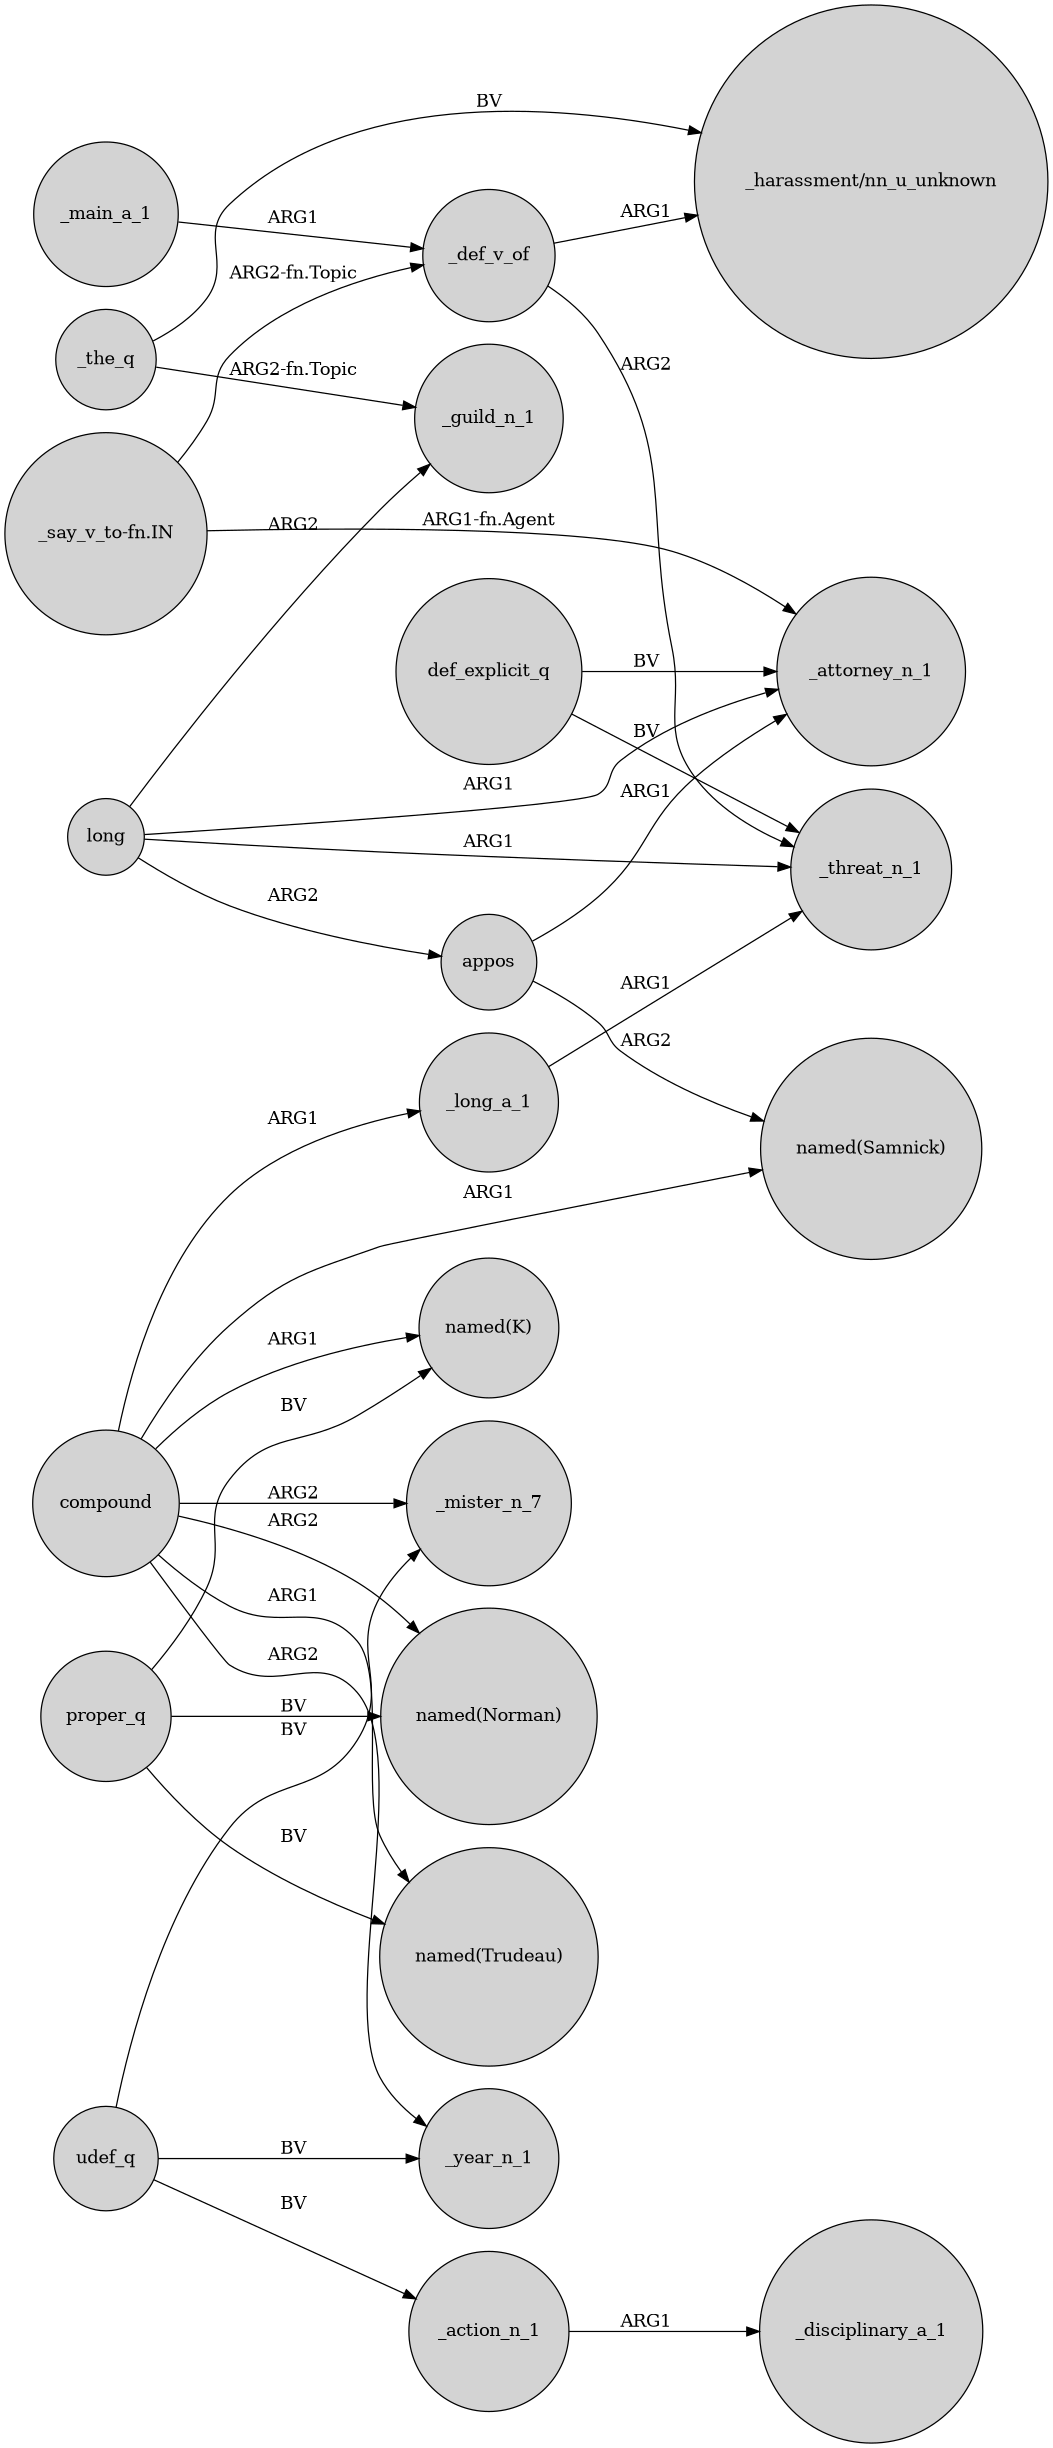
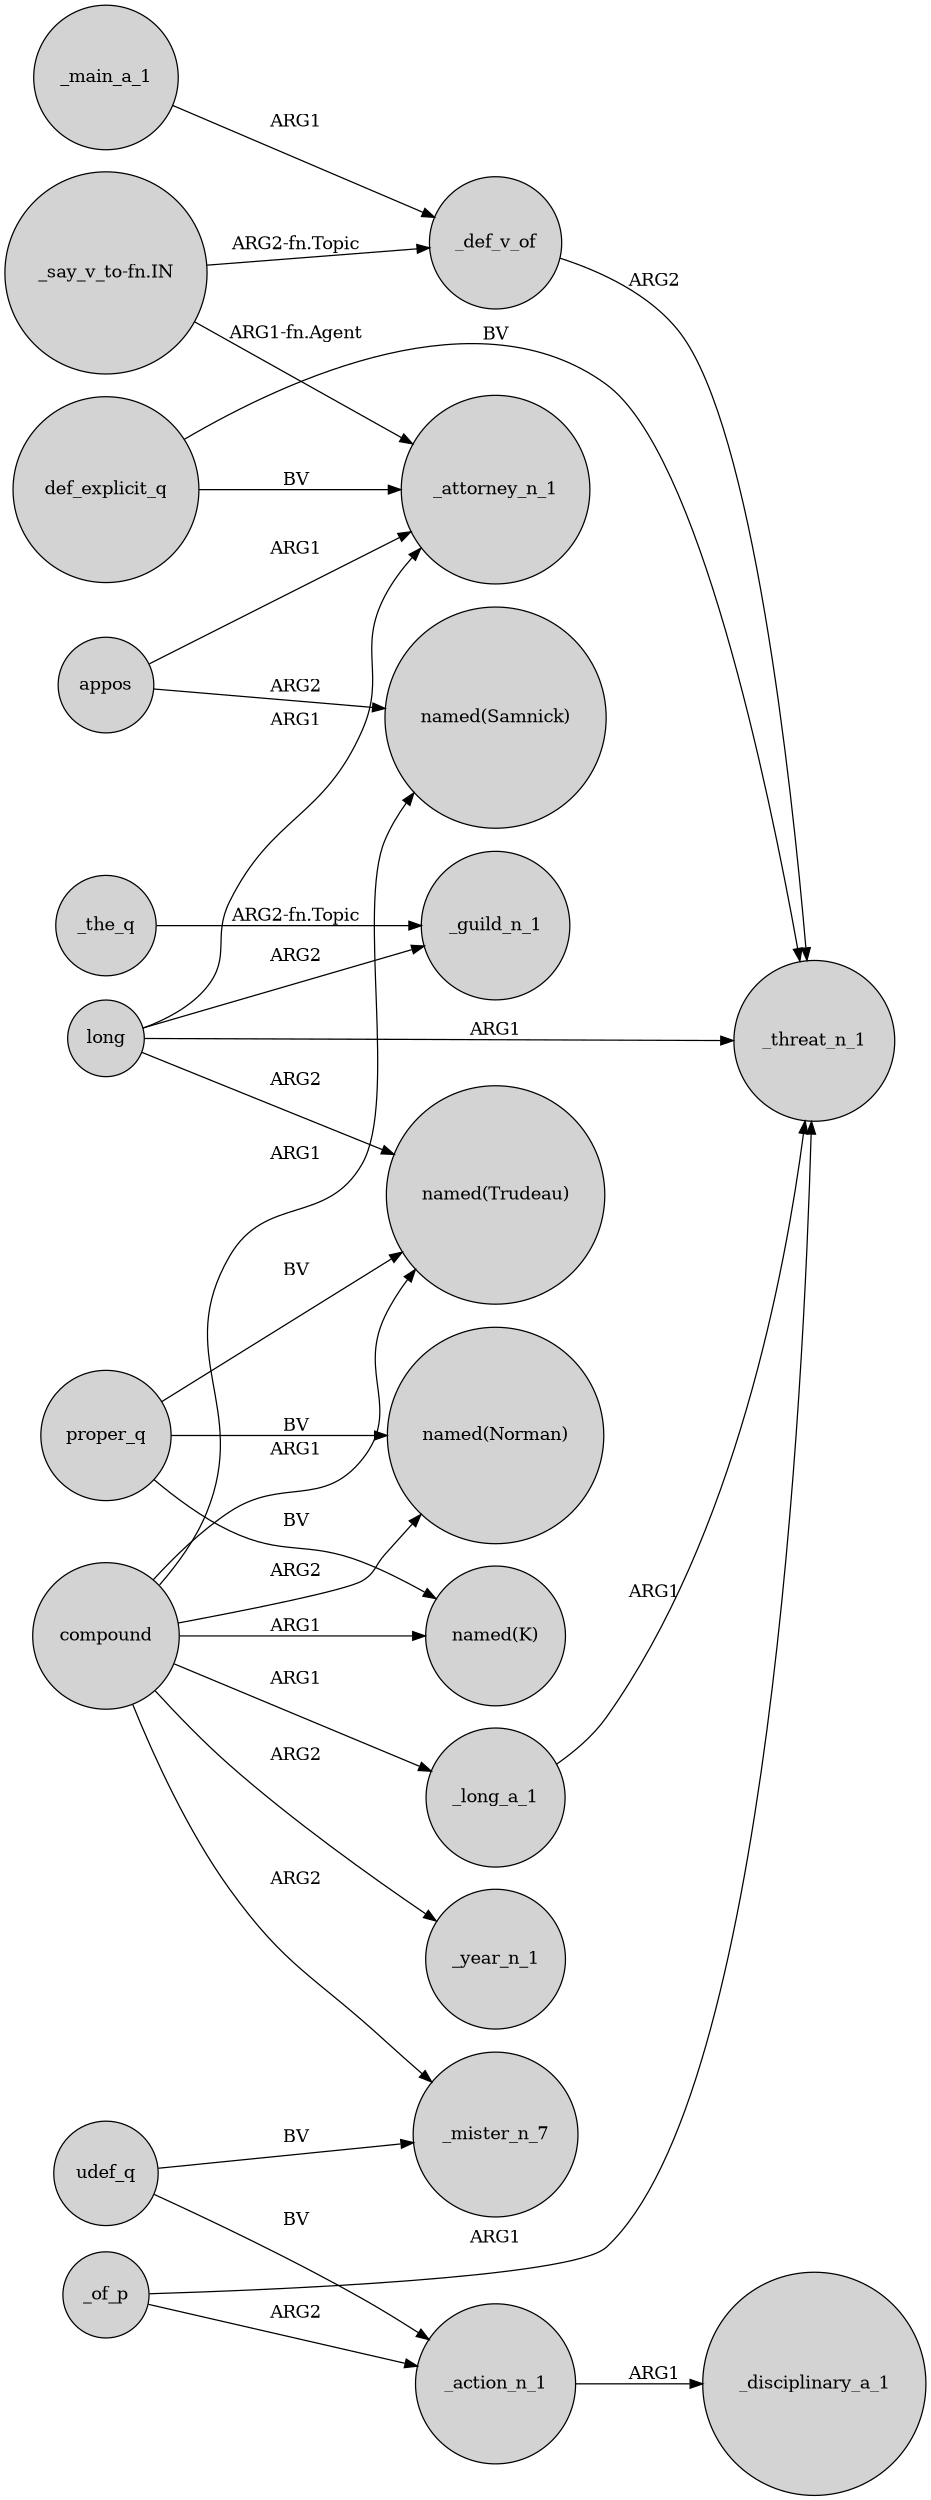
node "_harassment/nn_u_unknown": removed
edge "long" -> "appos": now "long" -> "named(Trudeau)"
edge "udef_q" -> "_year_n_1": removed, label "BV"
node "_of_p": added
